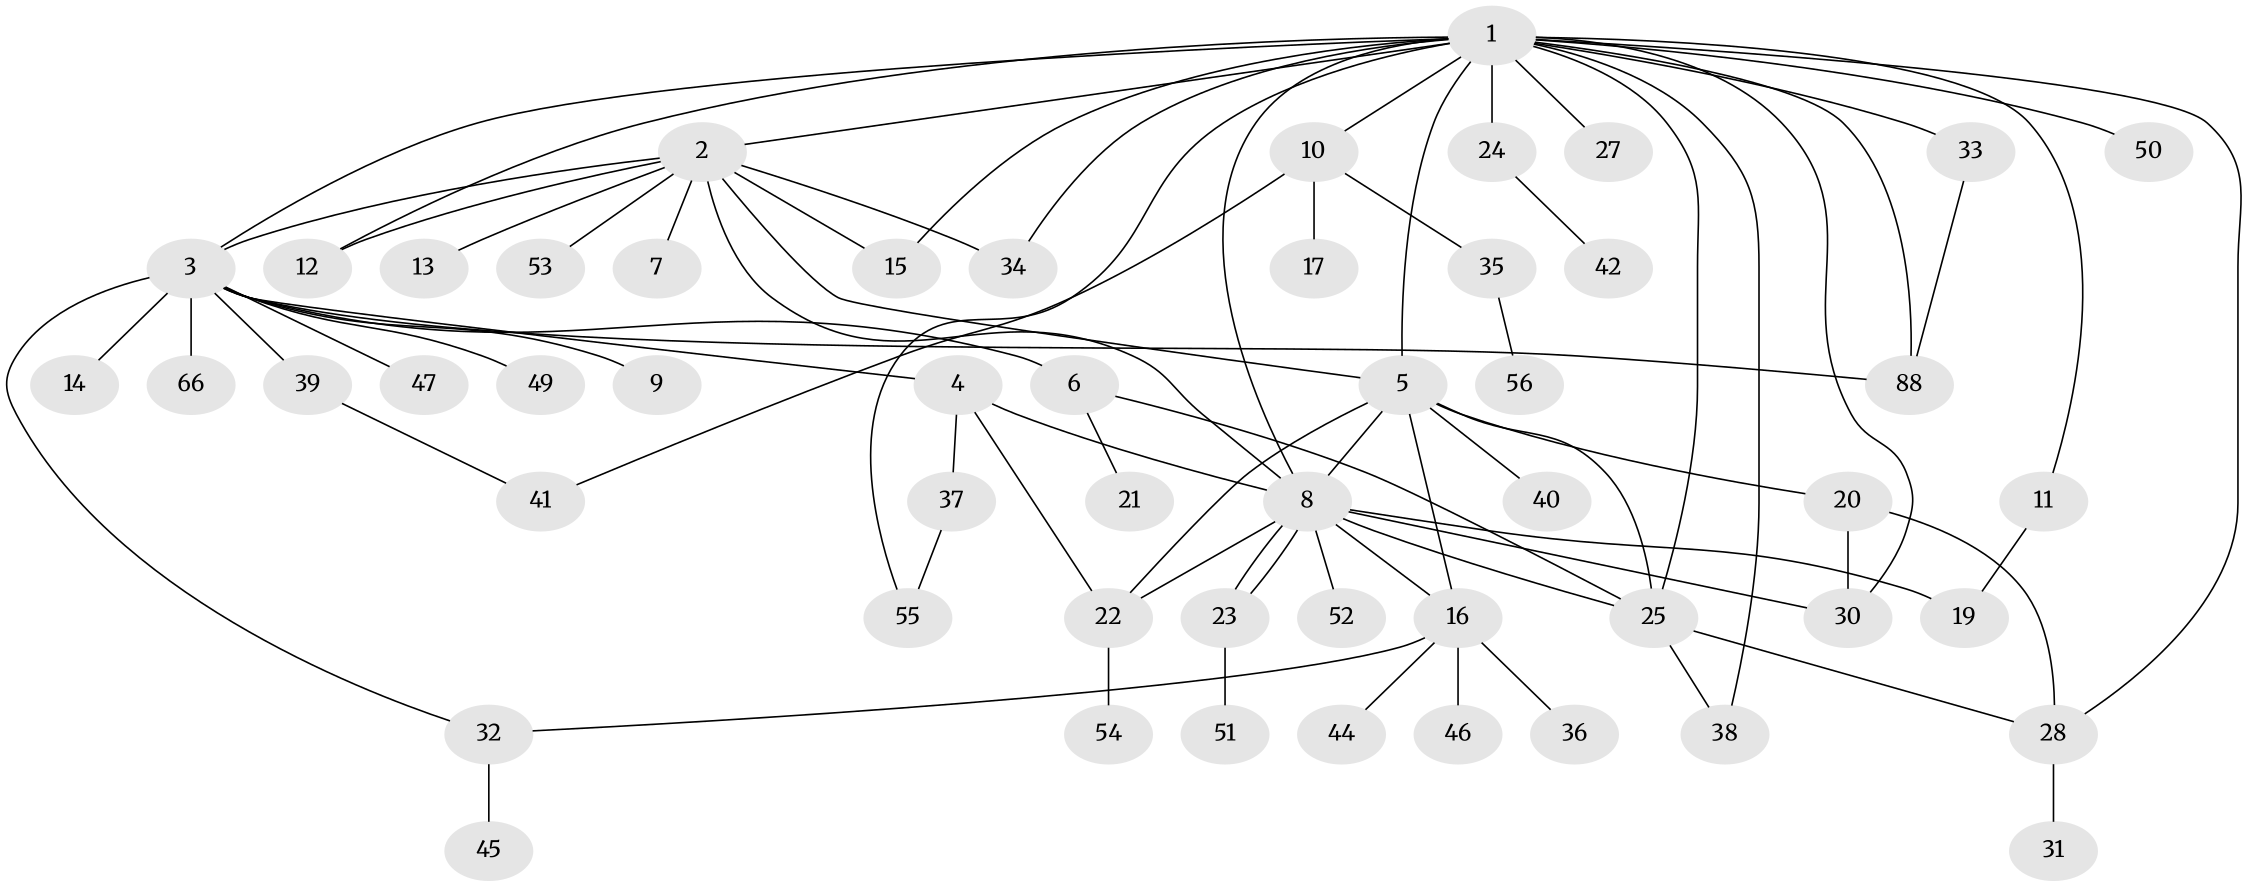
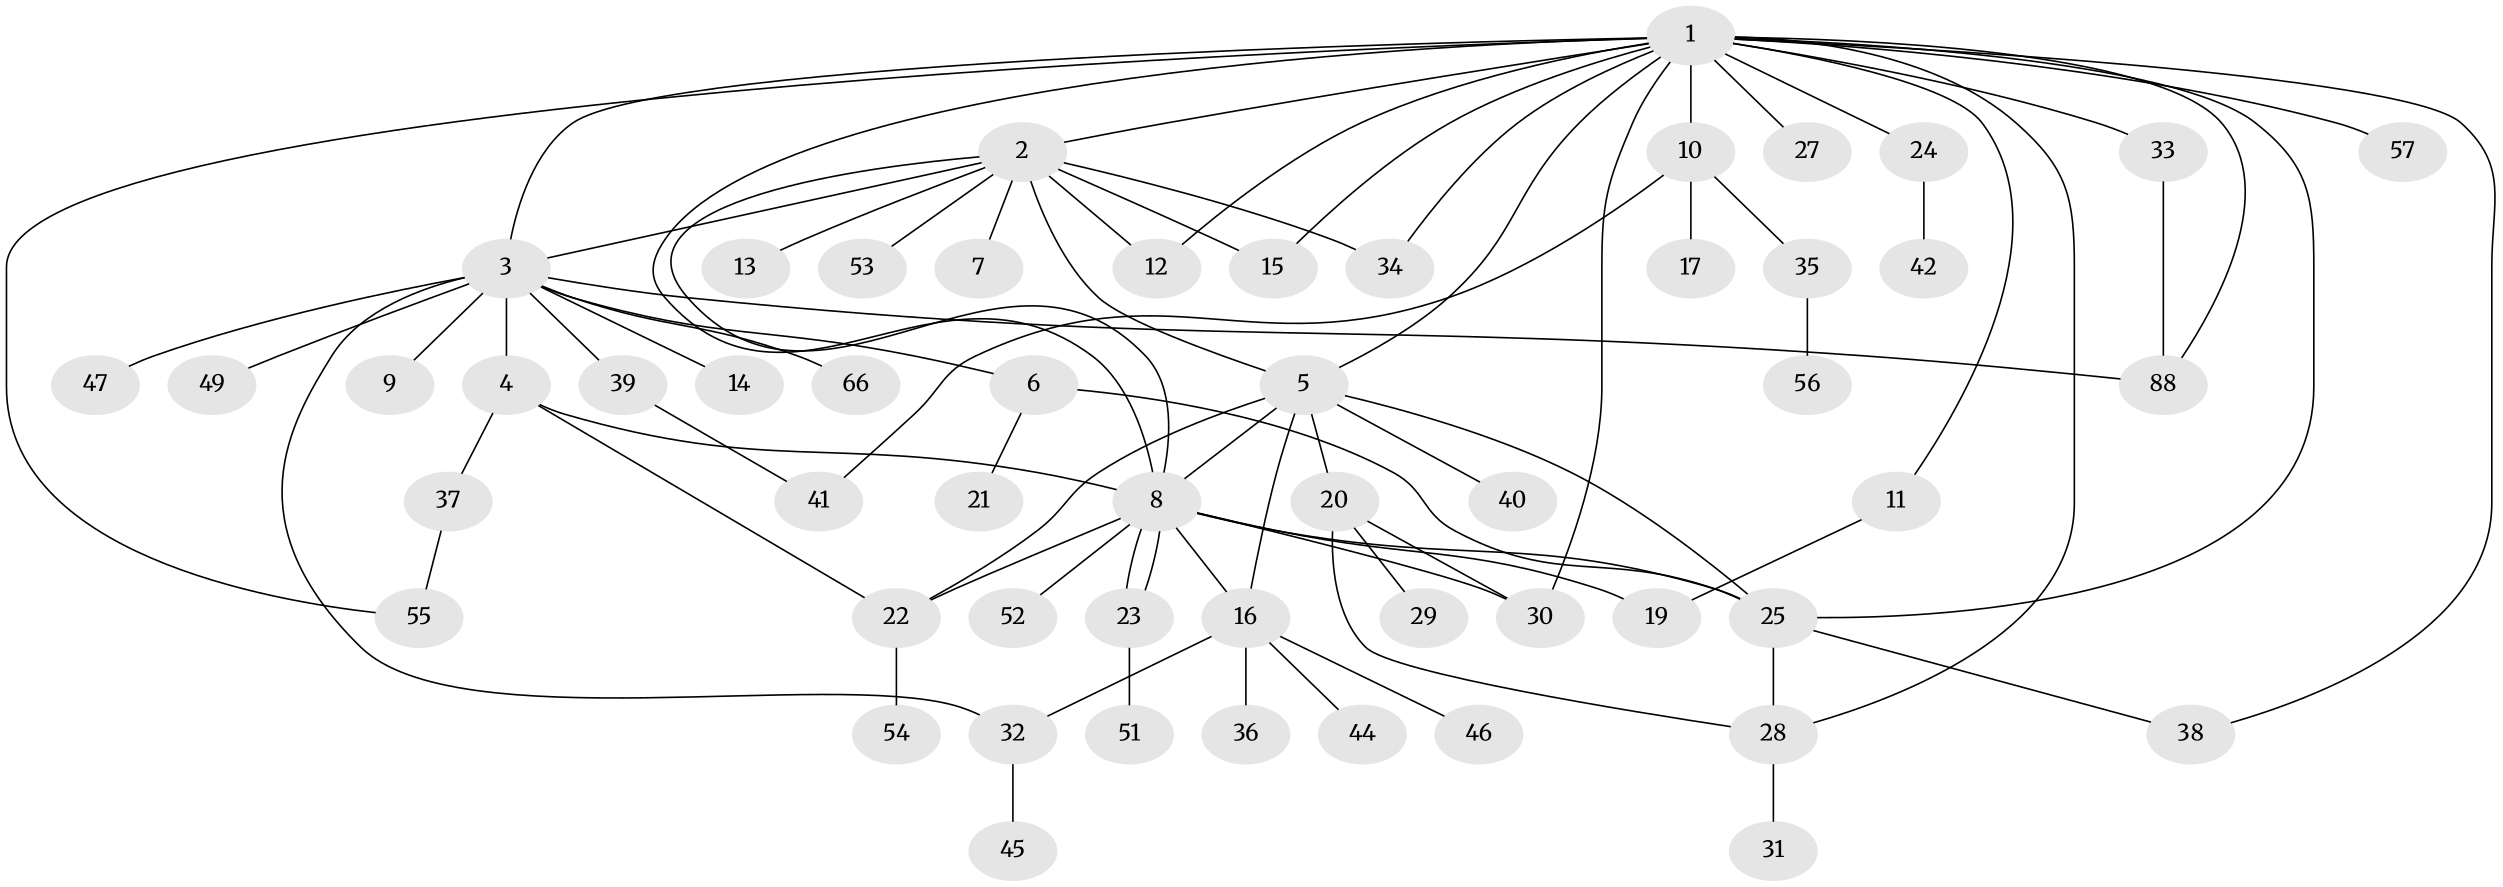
node "50": label "50" -> "57"
node "29": added
